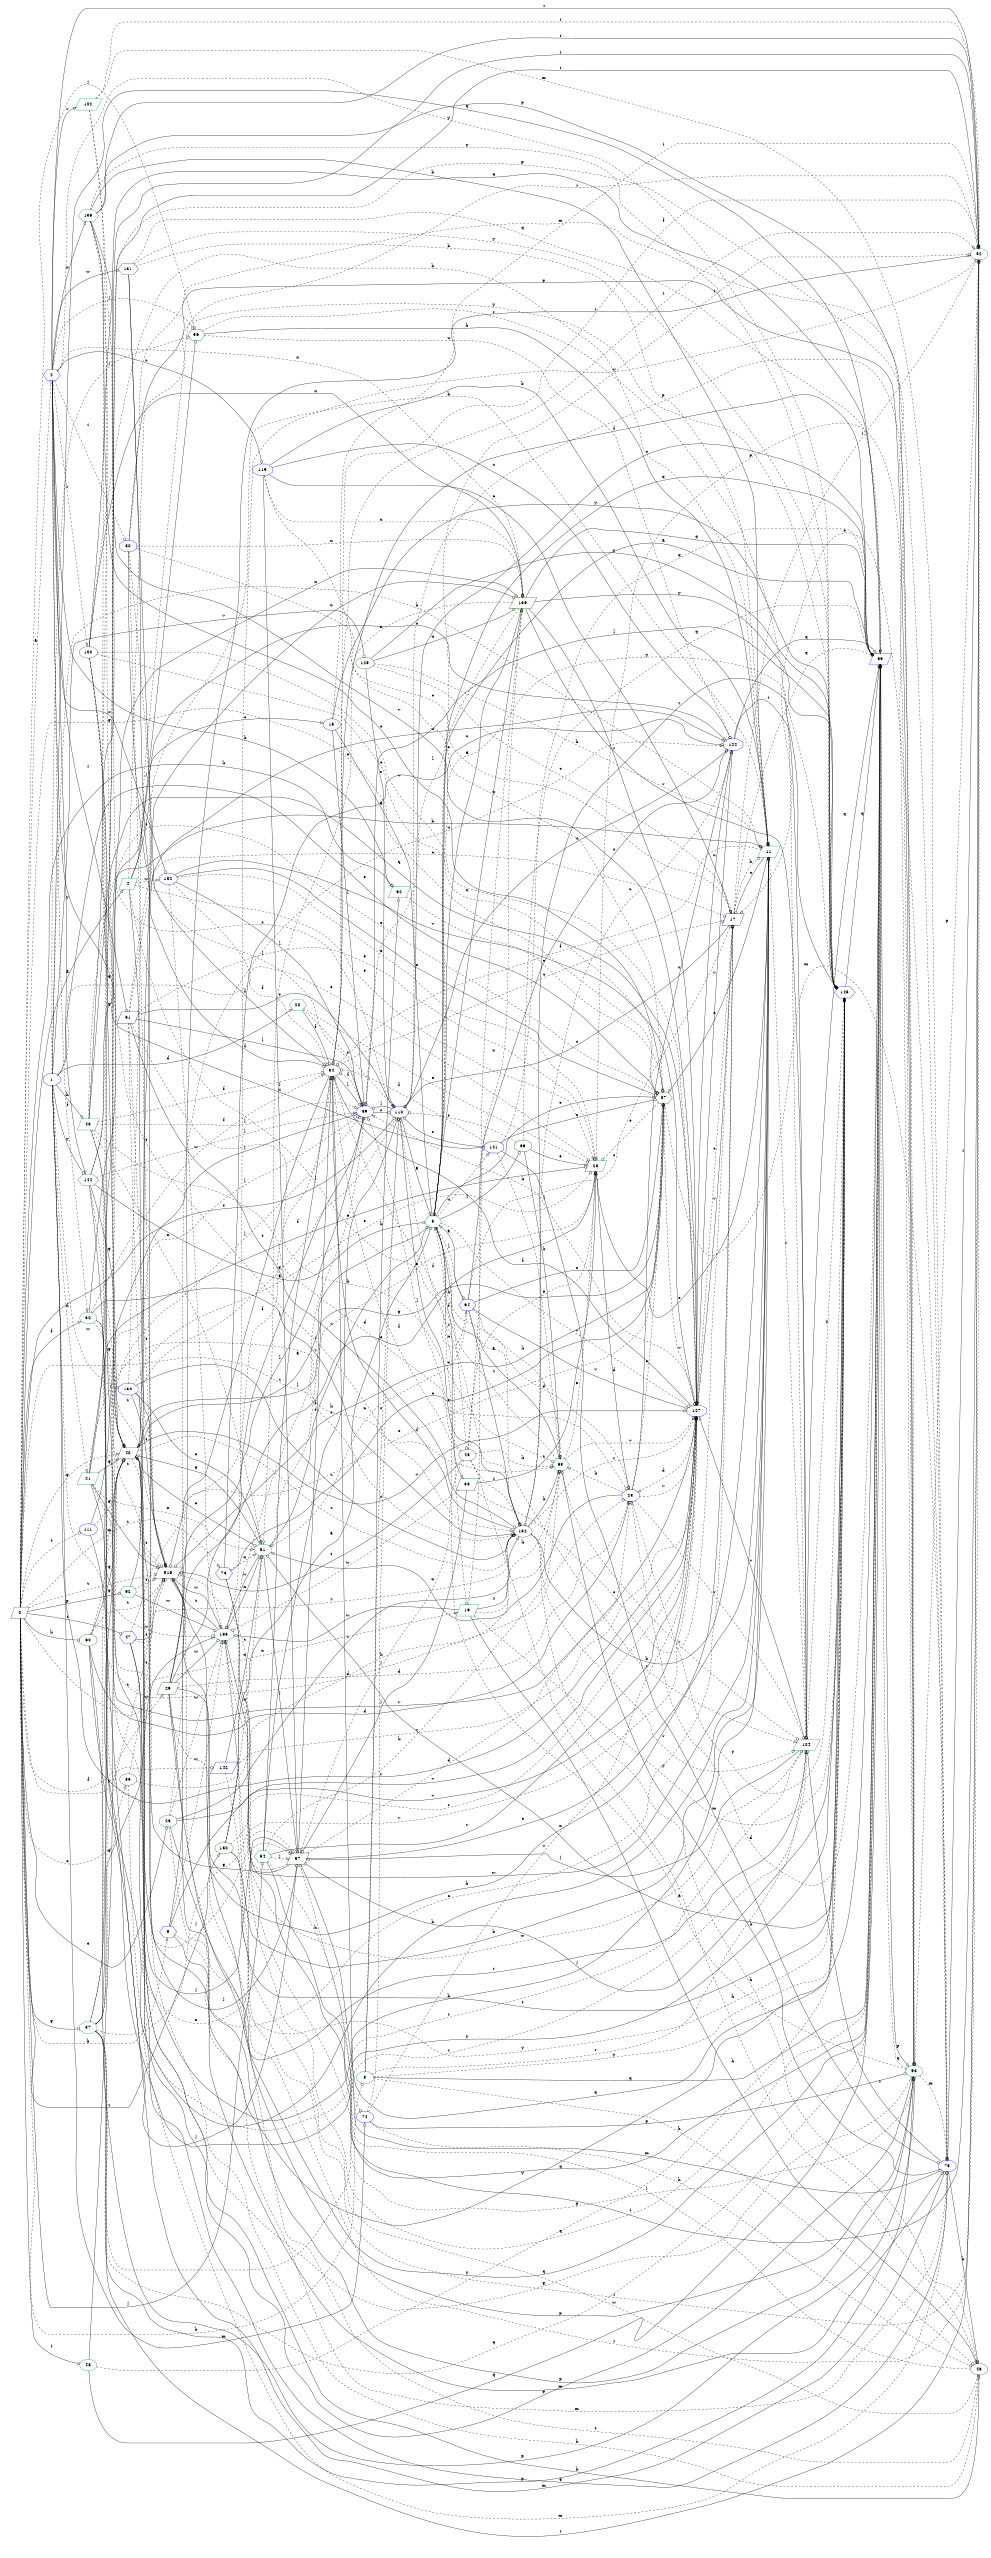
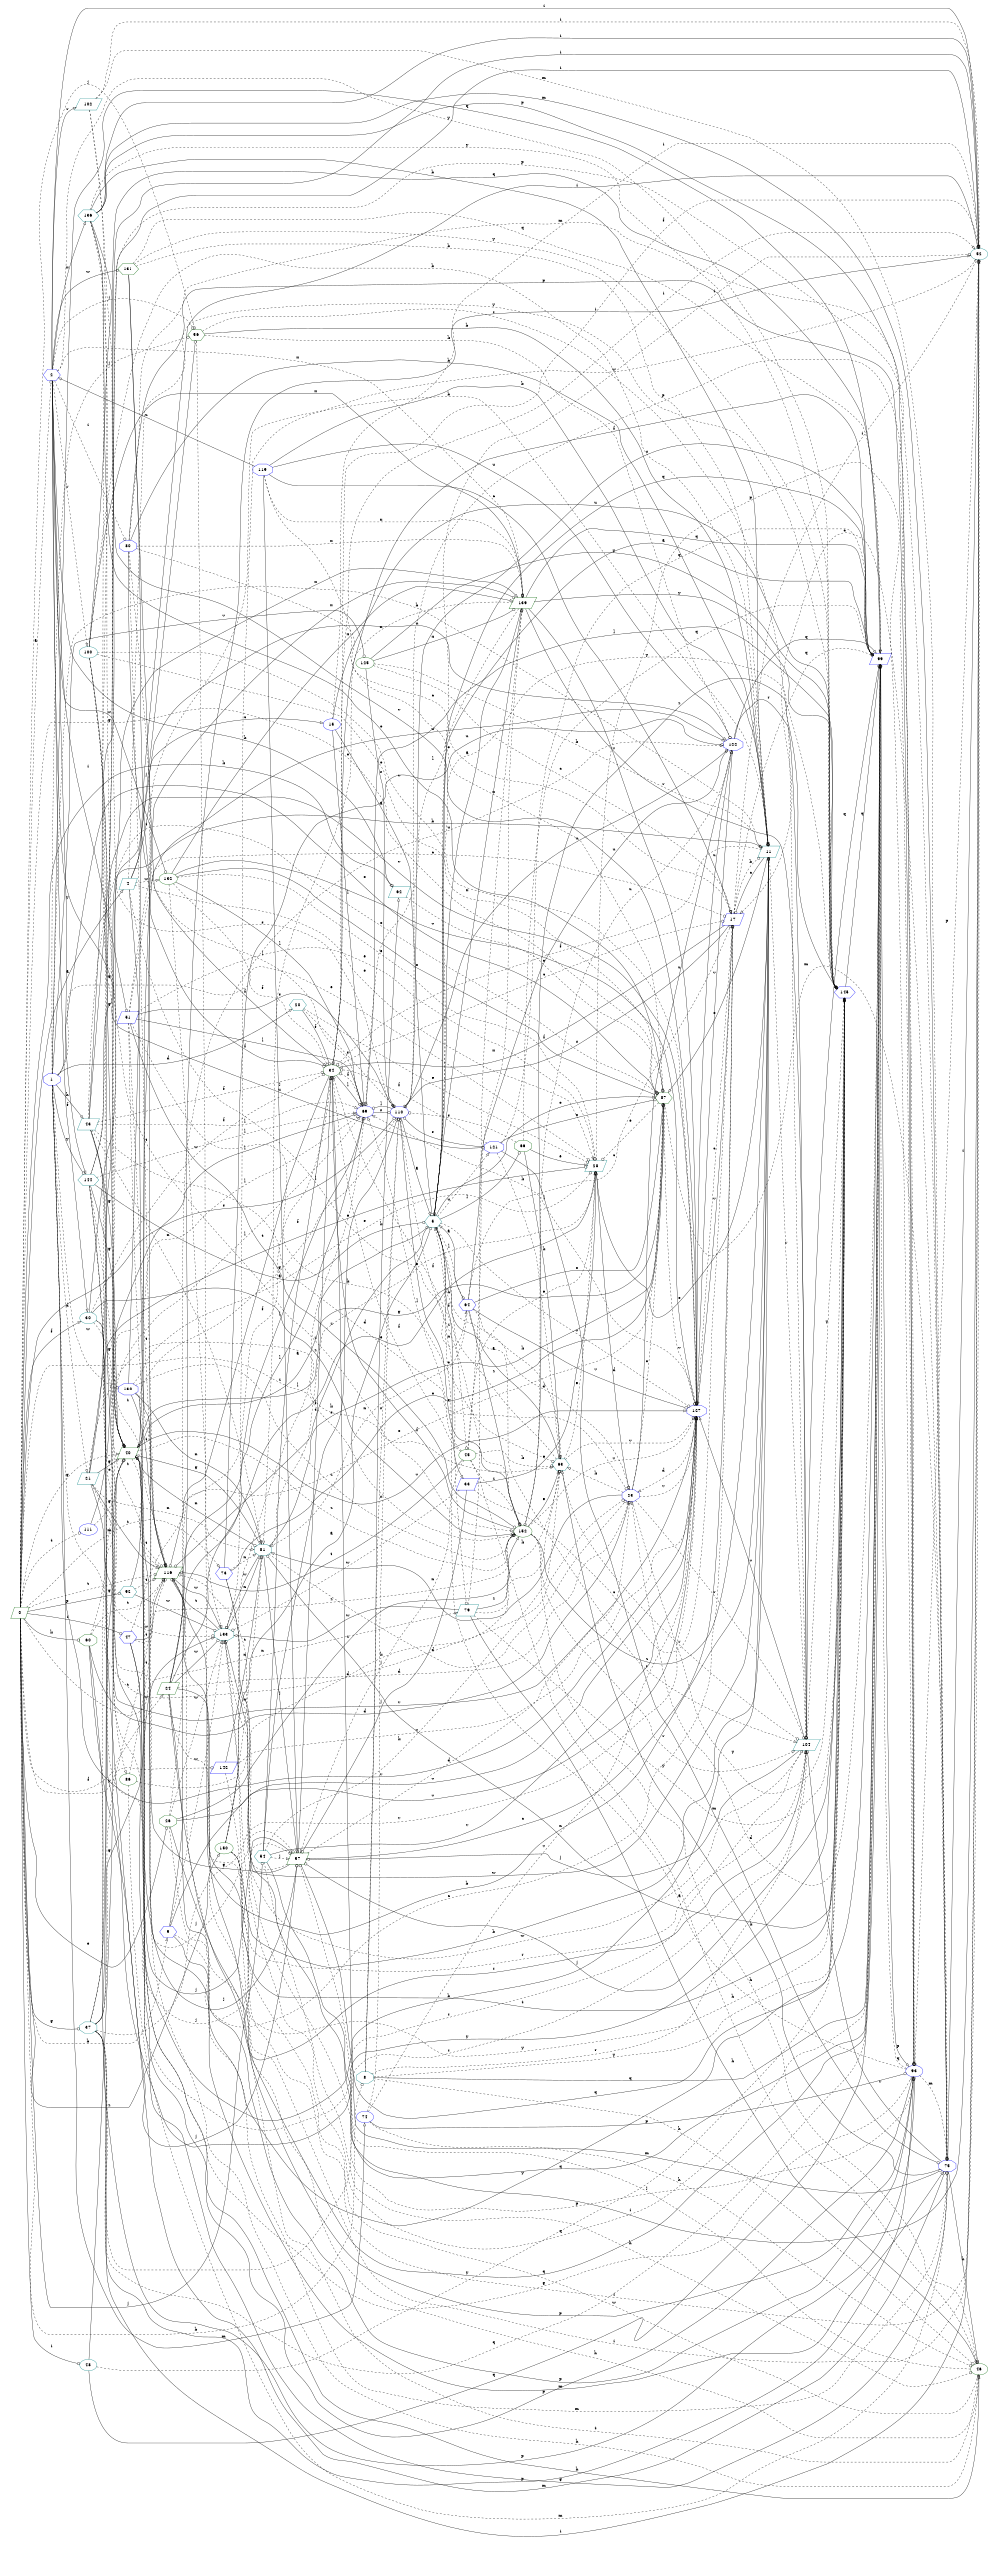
edge "56" -> "122": label "u" -> "k"
edge "2" -> "119": reversed
edge "130" -> "52": style dashed -> solid
edge "15" -> "145": label "y" -> "u"
node "100": color darkgreen -> teal
edge "132" -> "139": added, label "x"
edge "136" -> "75": added, label "m"
edge "1" -> "87": arrowhead odot -> onormal
edge "93" -> "28": reversed
edge "43" -> "127": label "q" -> "v"
node "132": color blue -> darkgreen
edge "2" -> "30": style dashed -> solid
edge "30" -> "34": arrowhead onormal -> odot
edge "127" -> "34": now "17" -> "34"
edge "130" -> "152": style solid -> dashed
edge "33" -> "28": label "t" -> "e"
node "33": color darkgreen -> blue
edge "152" -> "63": label "k" -> "e"
edge "37" -> "69": arrowhead odot -> onormal
node "516": label "516" -> "116"
edge "60" -> "40": now "43" -> "40"
node "19": label "19" -> "79"
edge "152" -> "11": label "b" -> "z"
edge "81" -> "23": added, label "d"
node "29": label "29" -> "24"
edge "150" -> "127": now "150" -> "104"
edge "0" -> "86": now "144" -> "86"
edge "56" -> "46": added, label "h"
edge "111" -> "11": now "80" -> "11"
edge "54" -> "74": now "54" -> "46"
edge "30" -> "57": label "n" -> "j"
node "93": color teal -> blue
